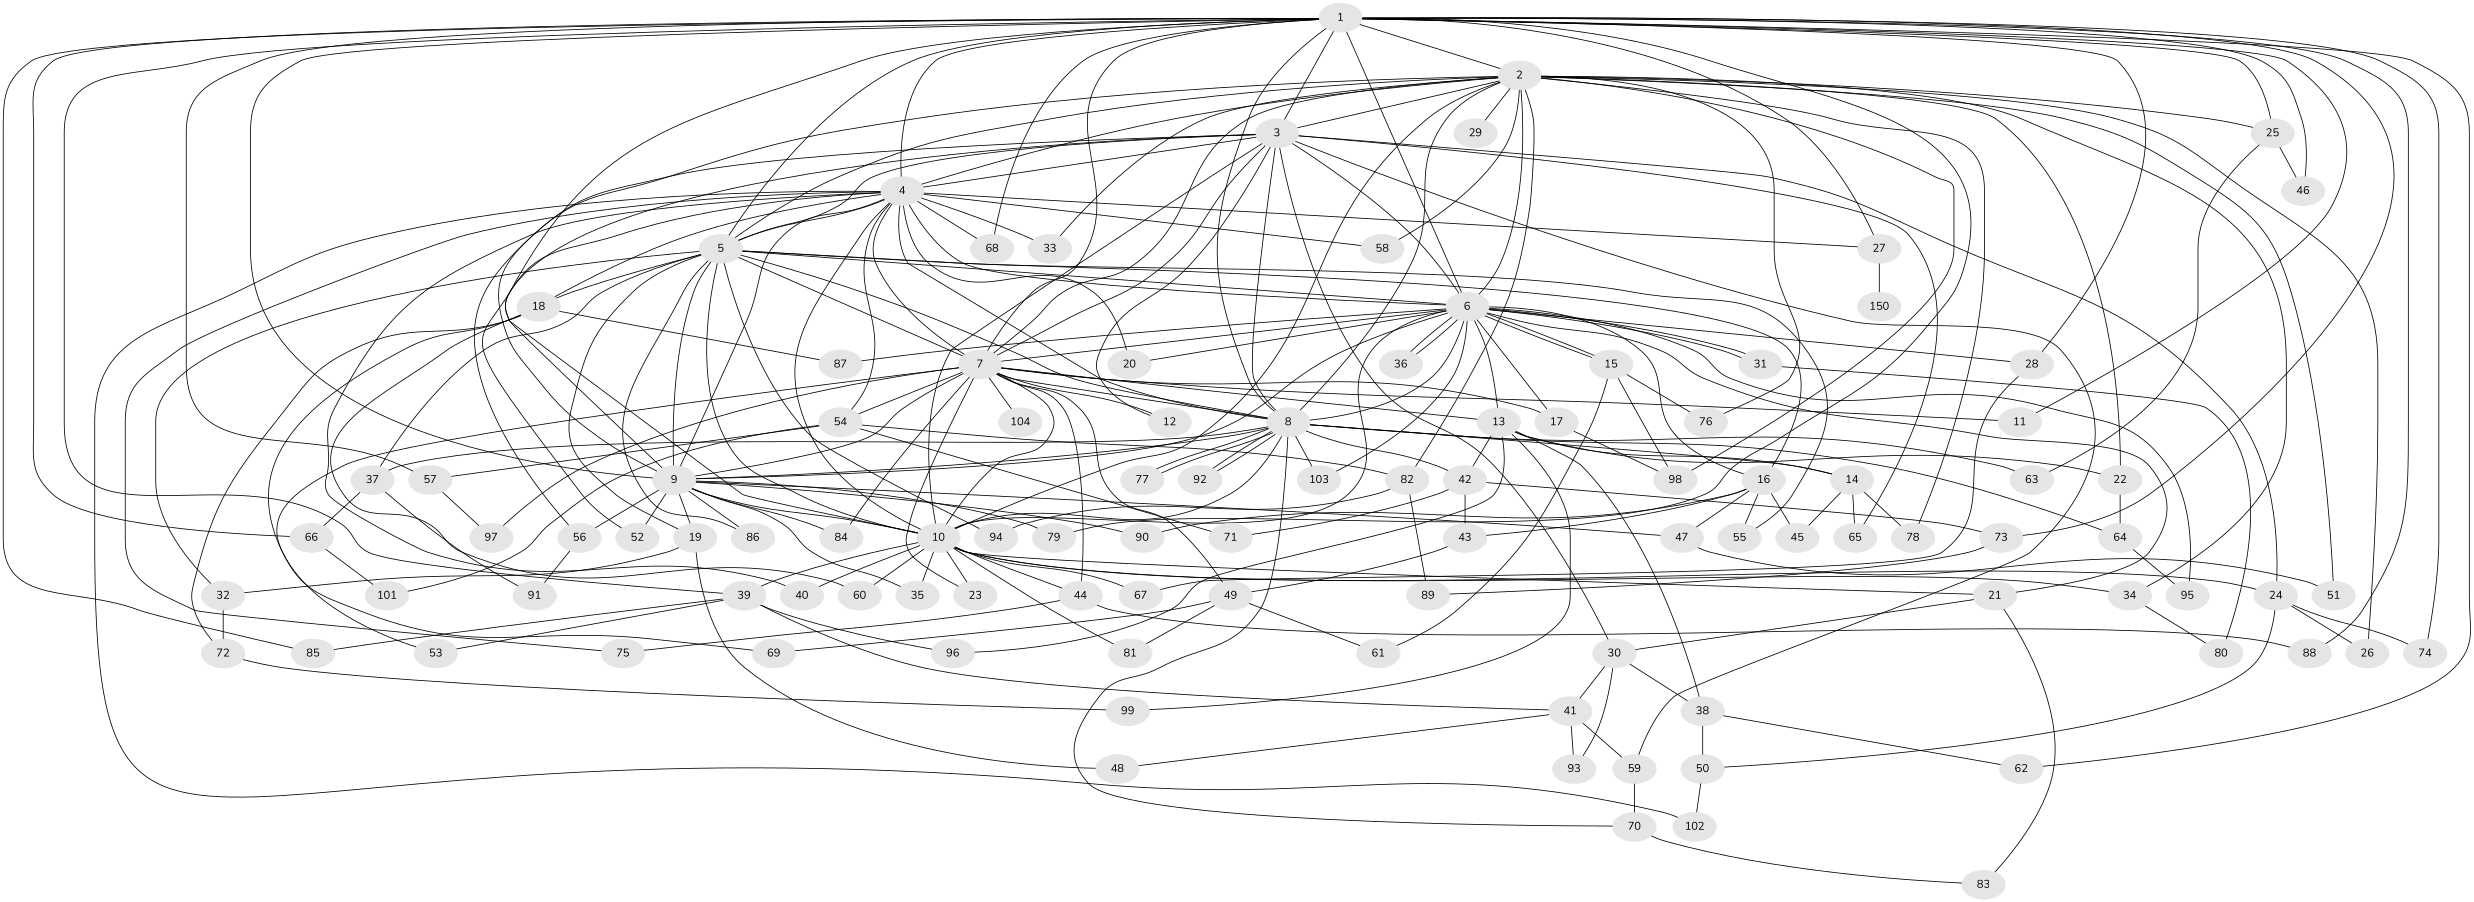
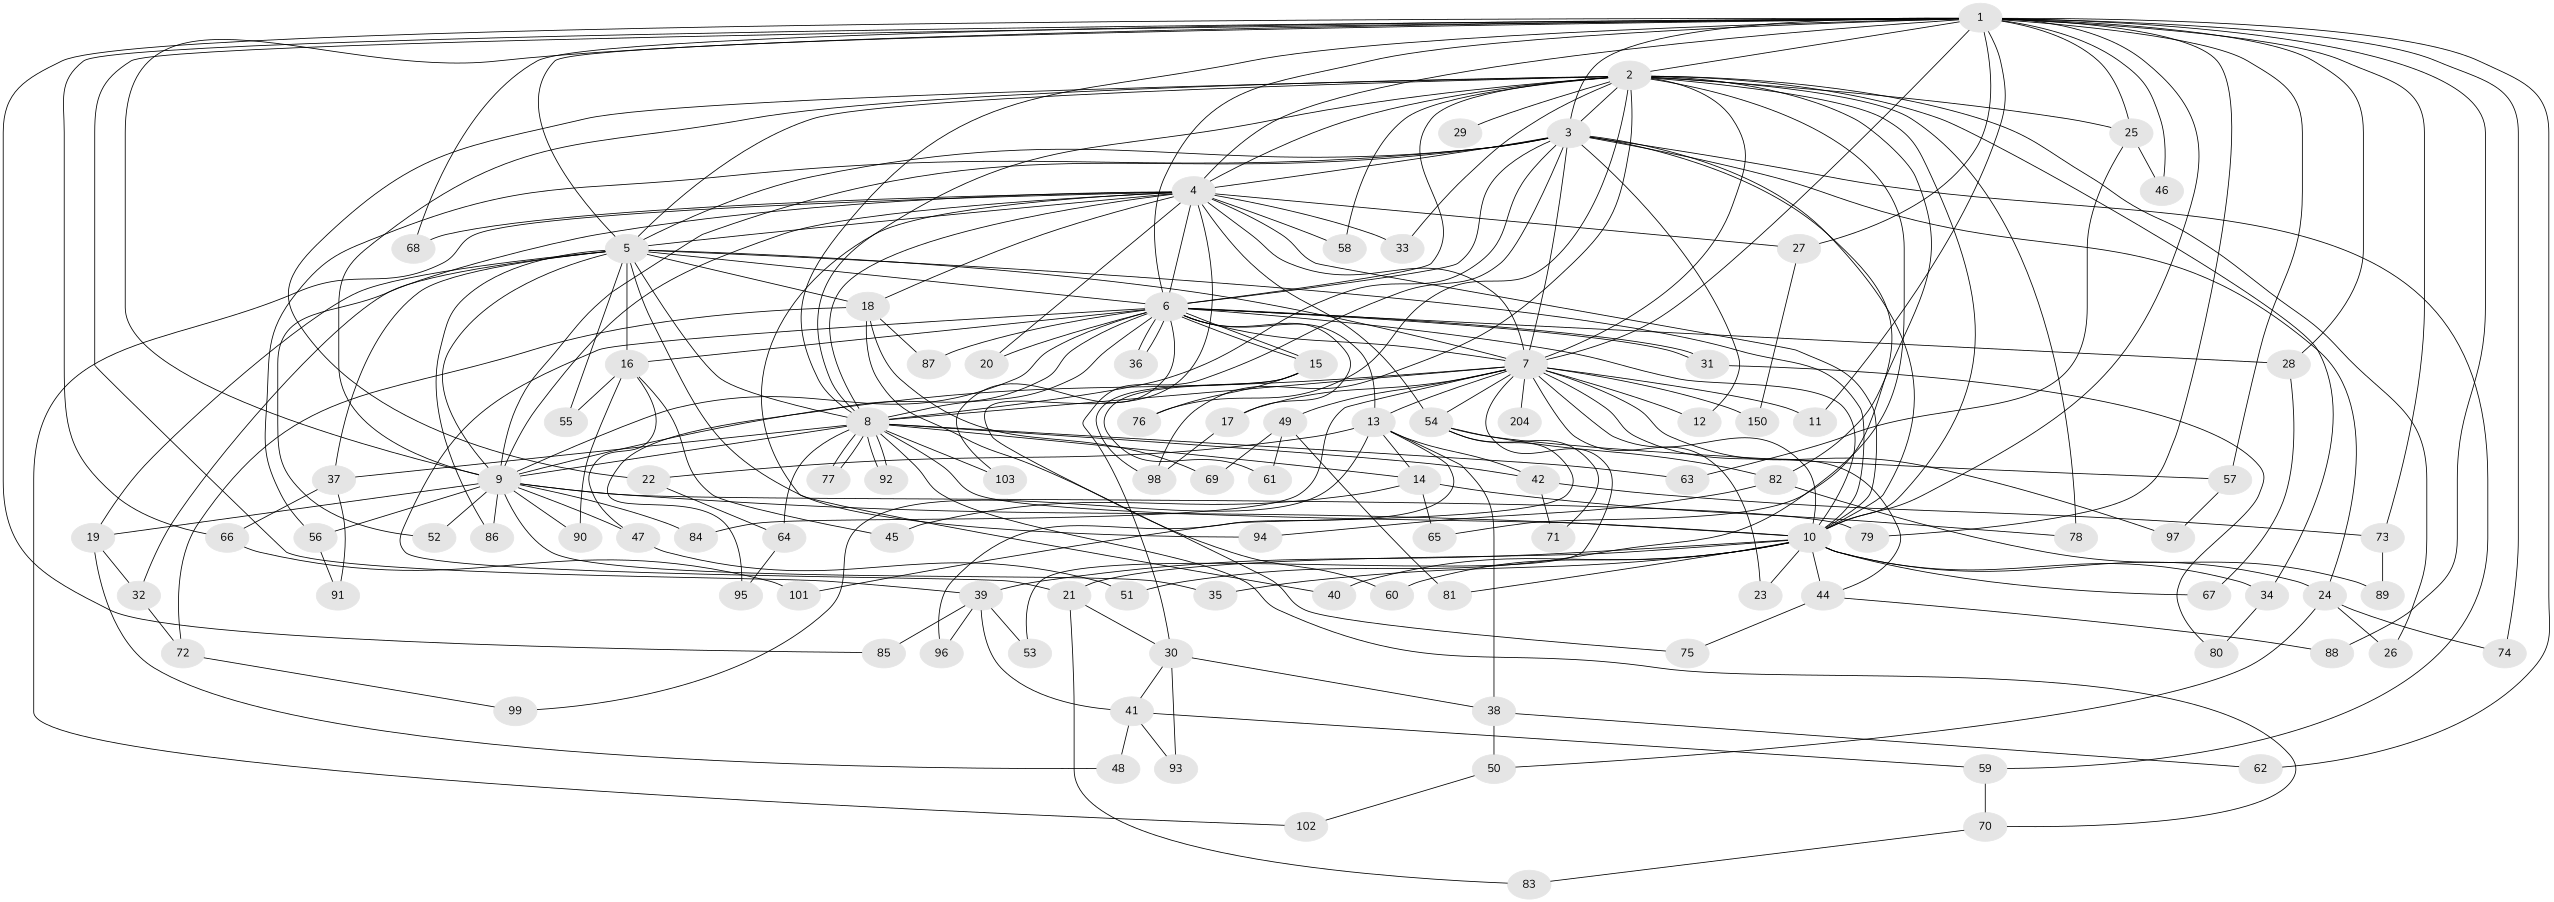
edge "7" -- "150": added
node "104": label "104" -> "204"
node "43": removed
